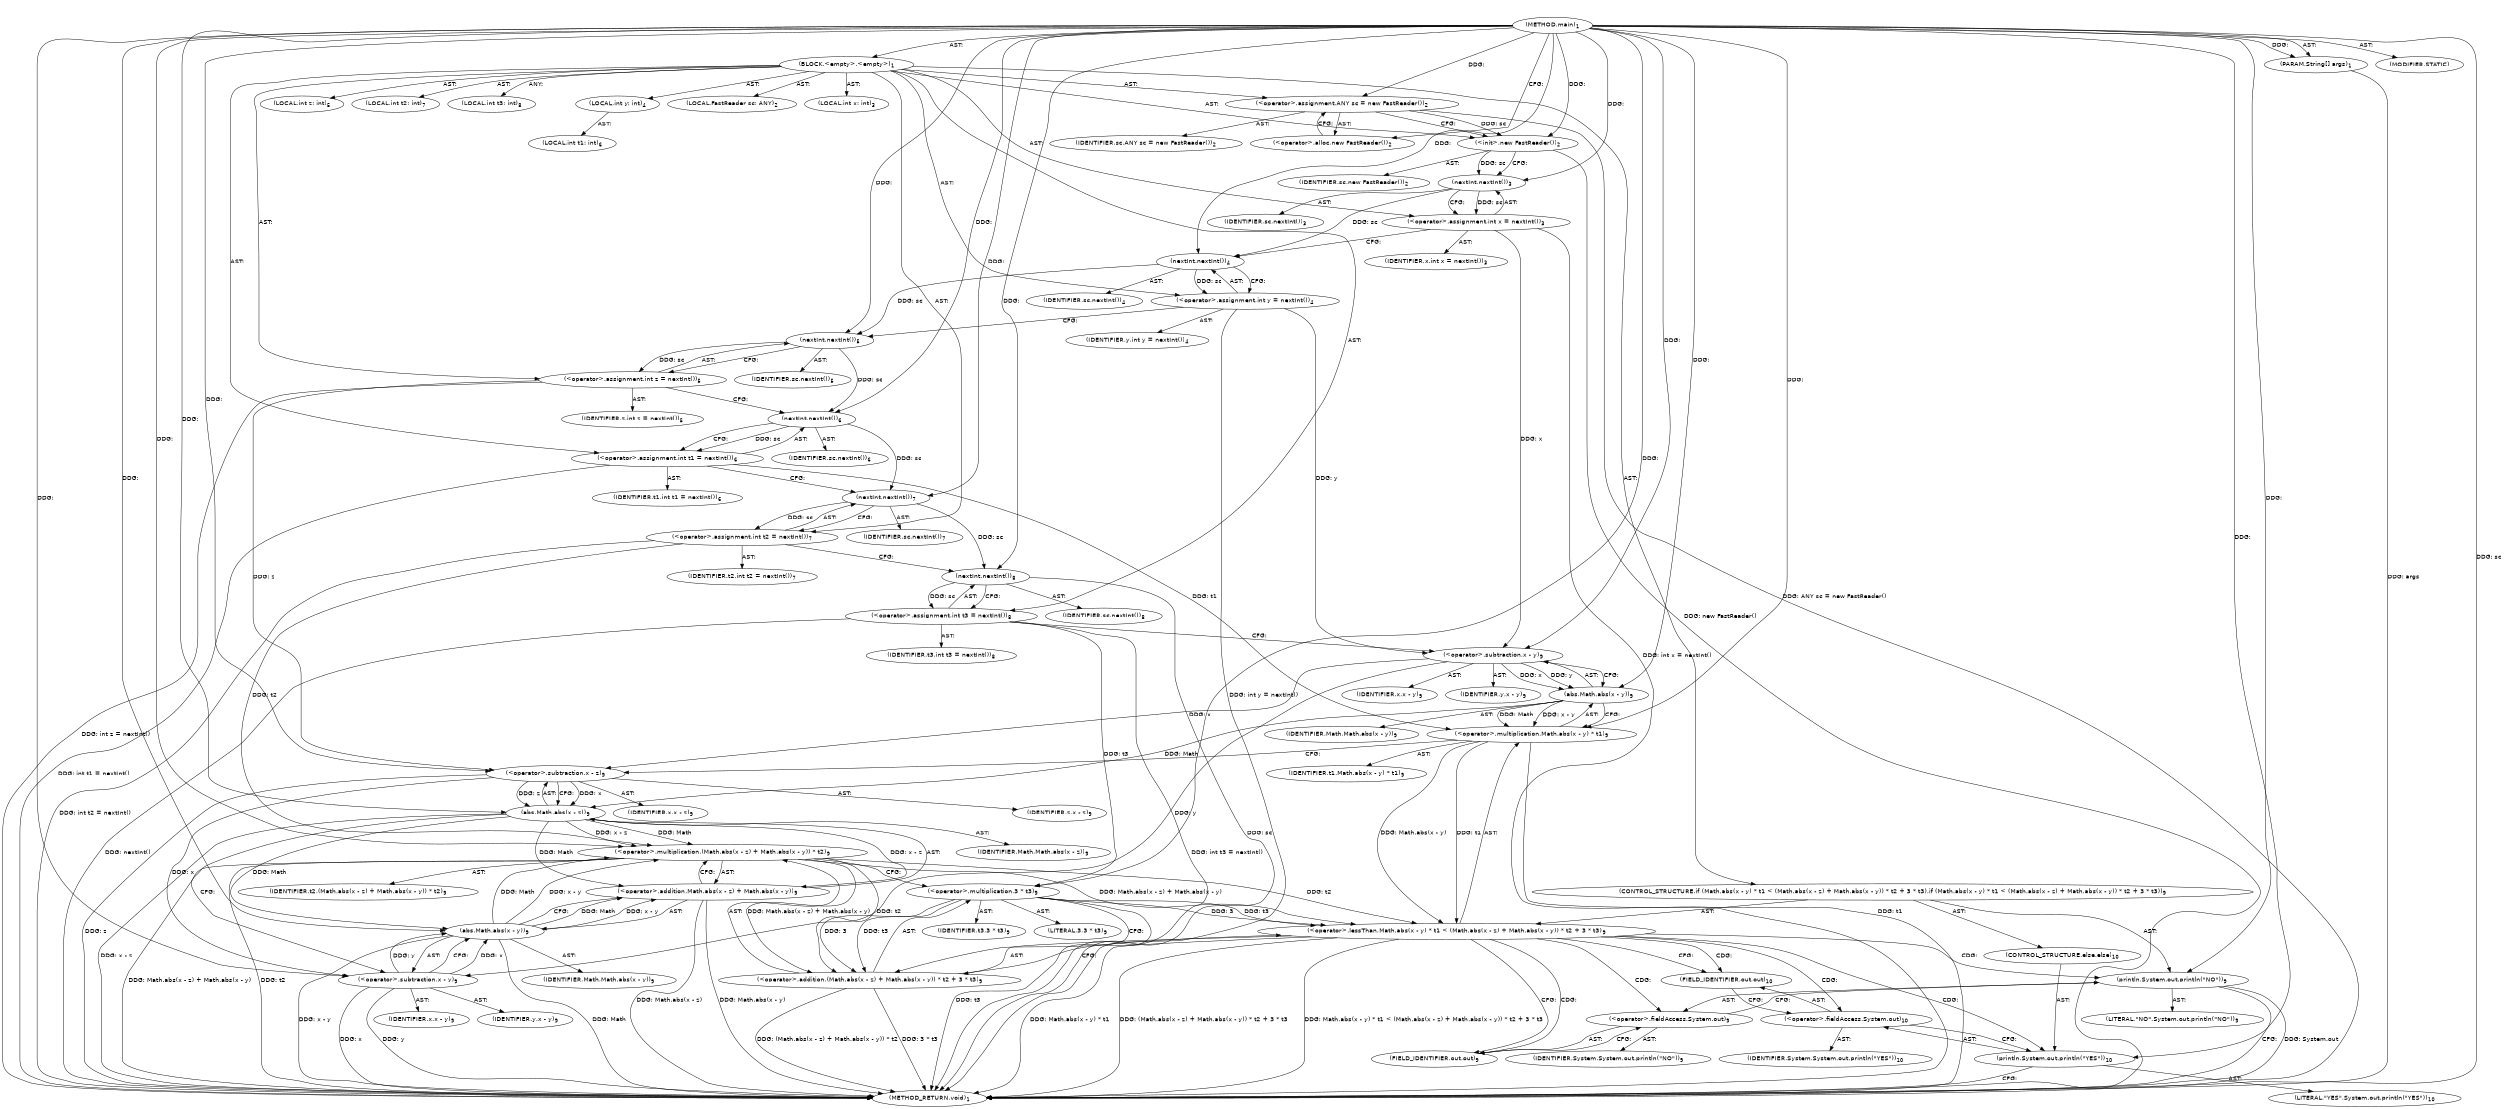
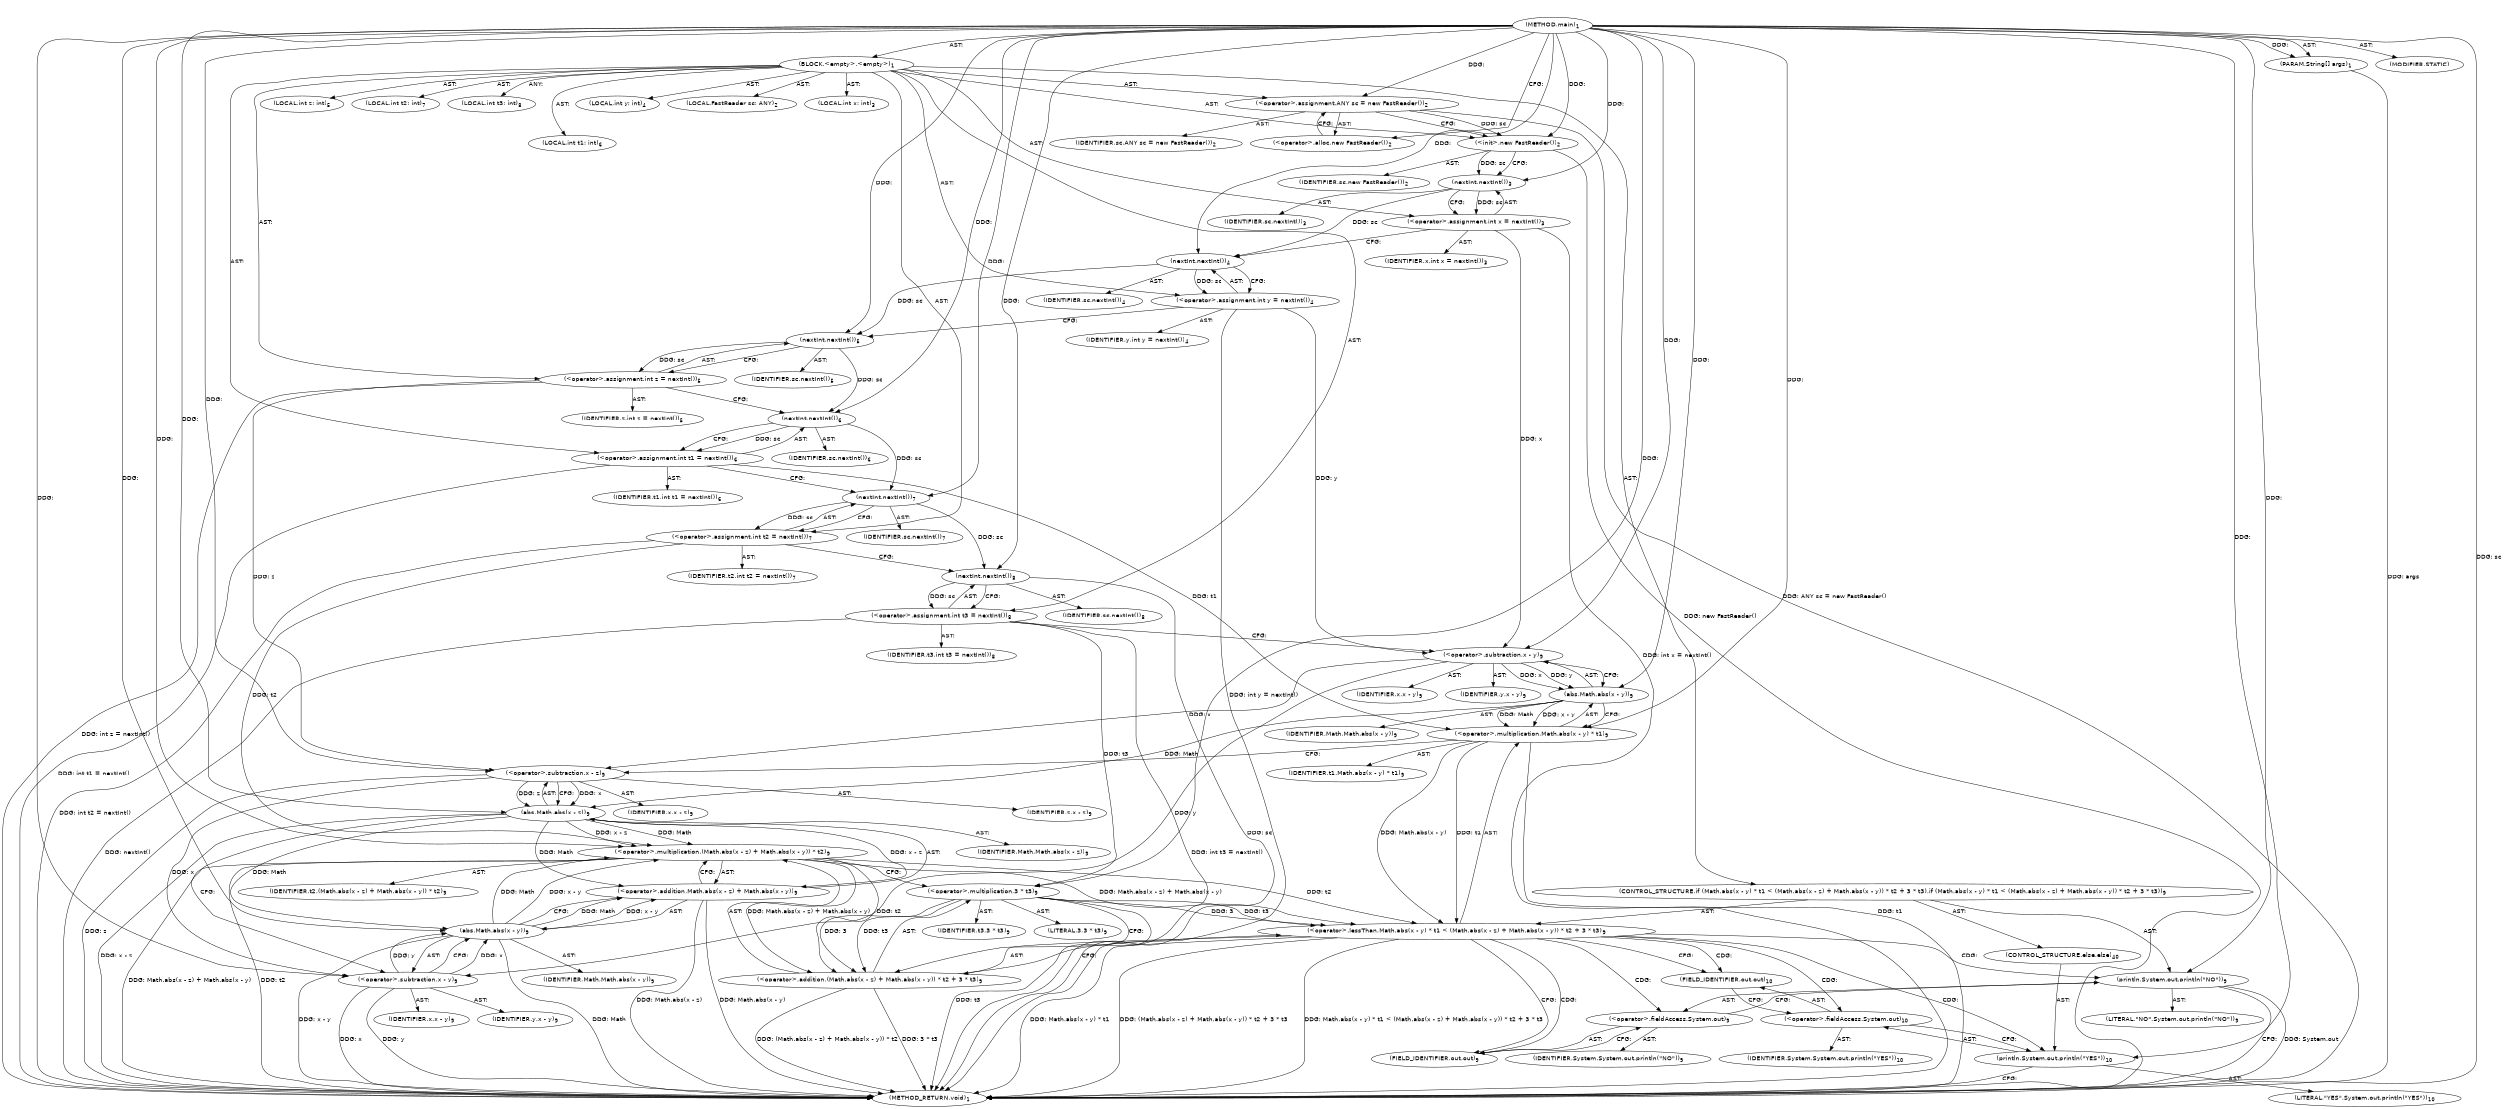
edge "(LOCAL,int y: int)" -> "(LOCAL,int t1: int)": now "(BLOCK,<empty>,<empty>)" -> "(LOCAL,int t1: int)"
node "(CONTROL_STRUCTURE,else,else)": text "10" -> "40"
